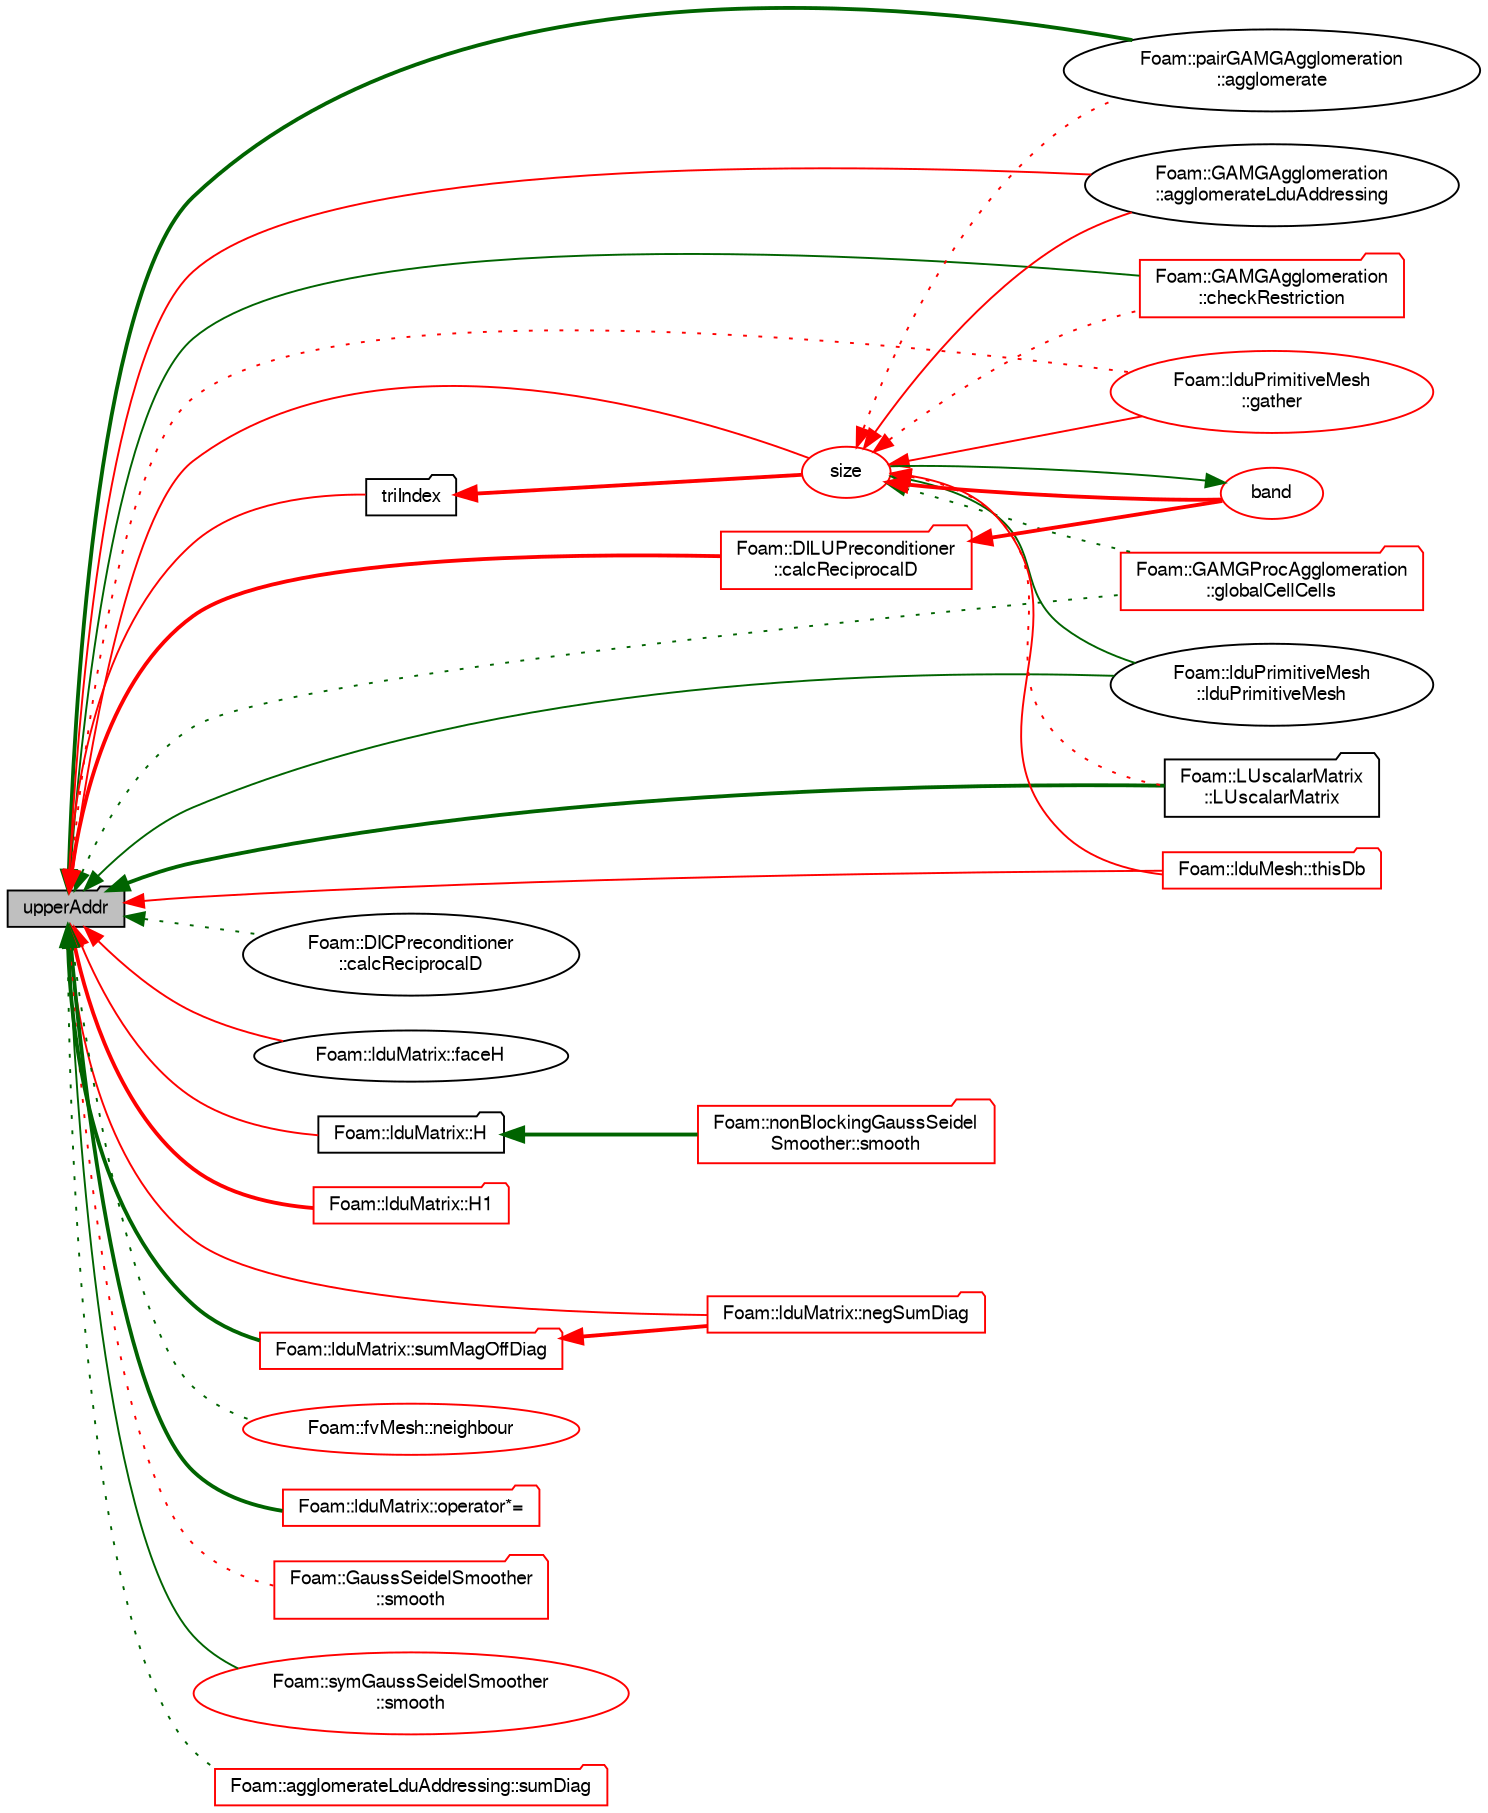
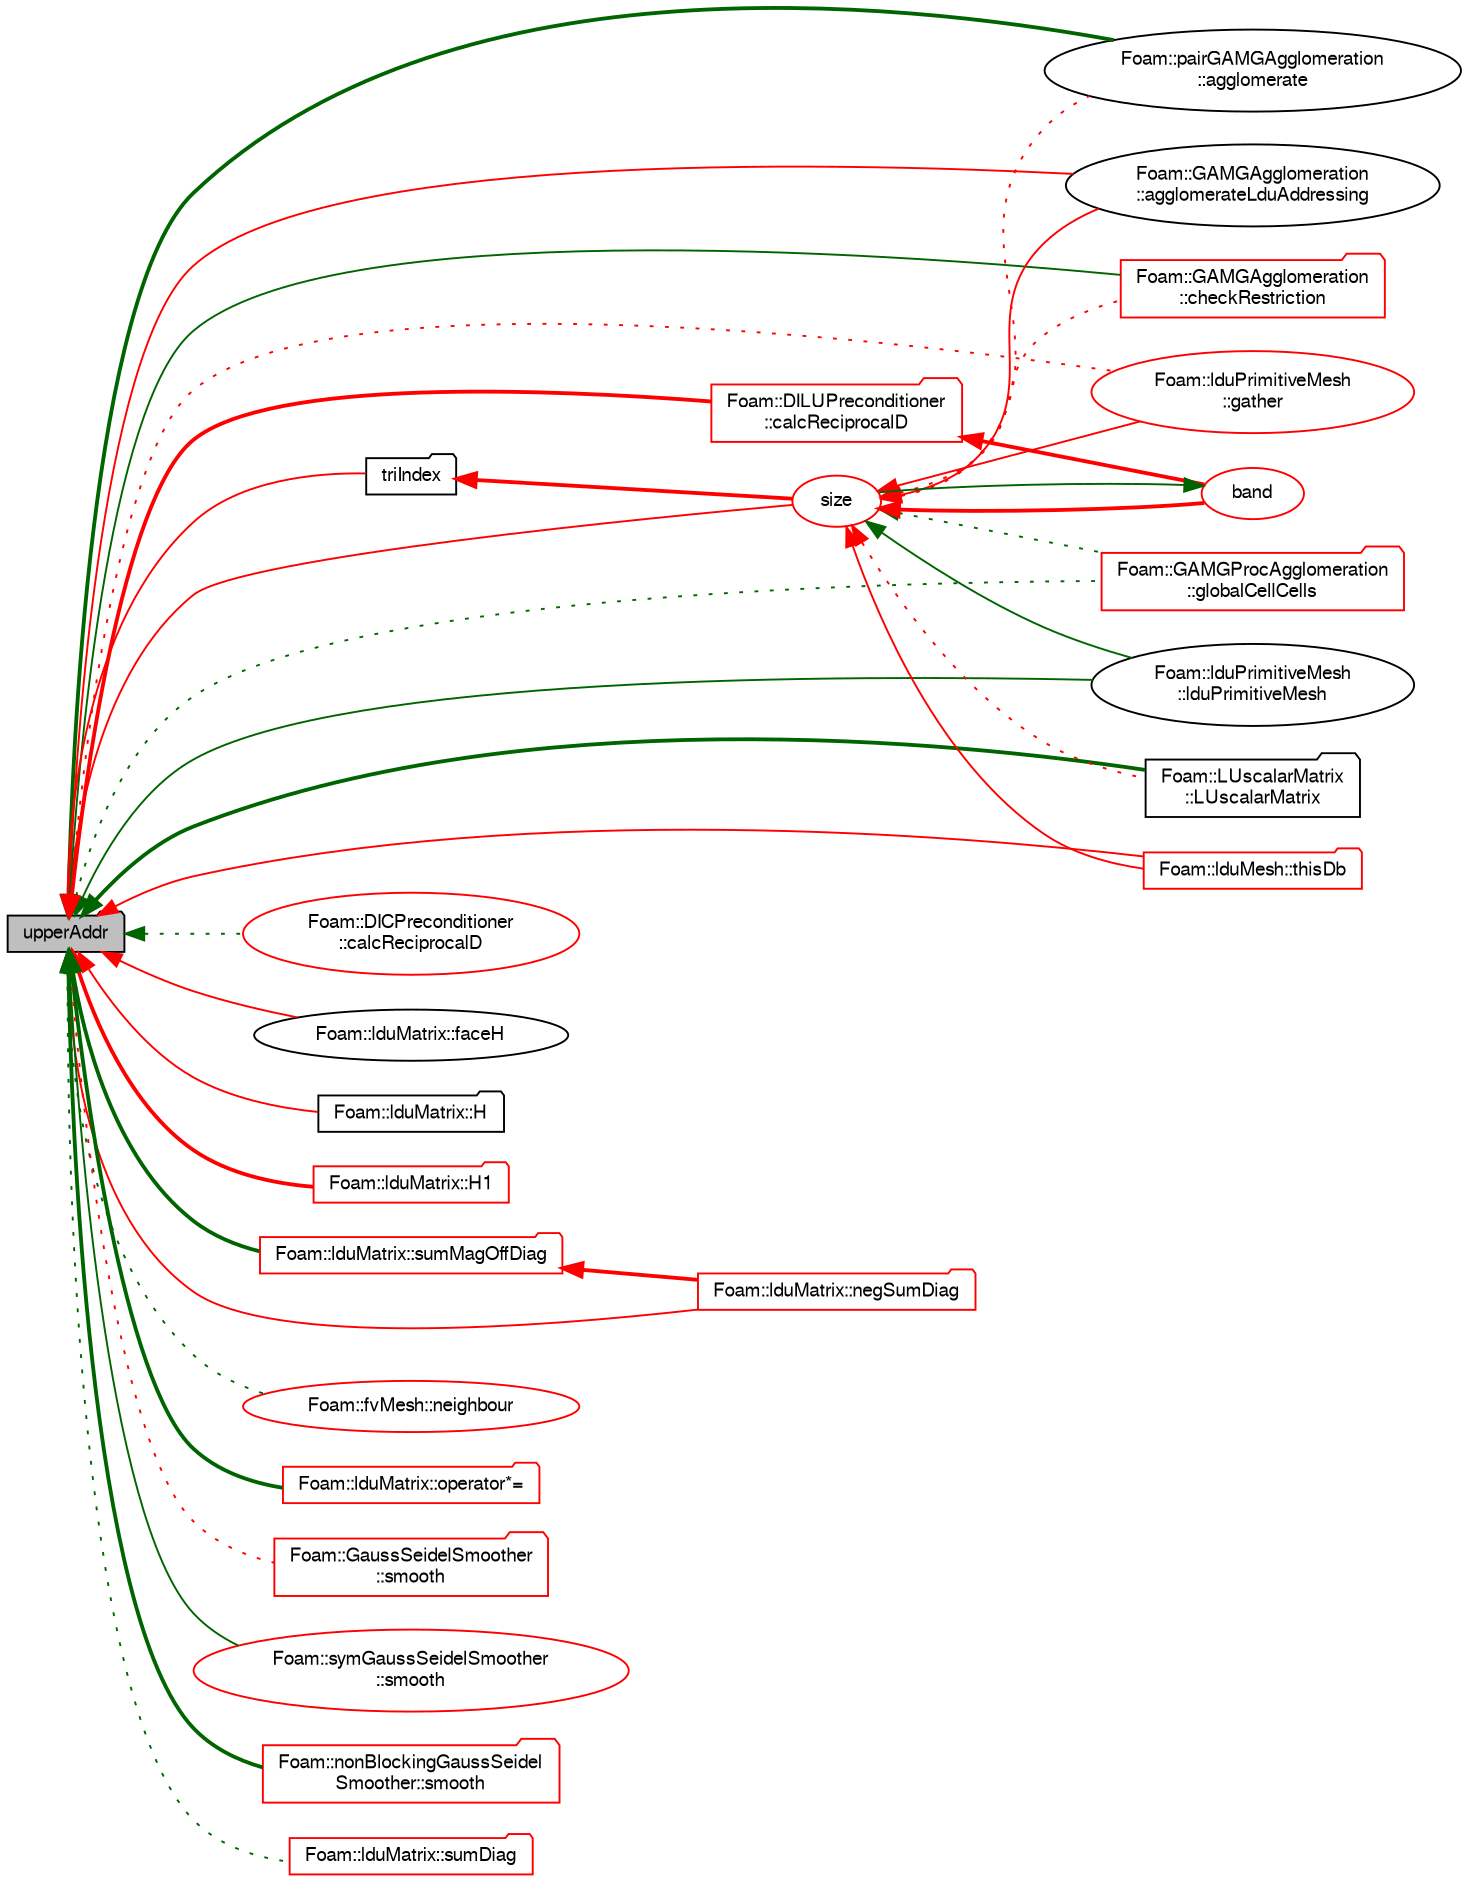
node "Foam::DICPreconditioner ::calcReciprocalD": color black -> red
edge "Foam::nonBlockingGaussSeidel Smoother::smooth" -> "Foam::lduMatrix::H": now "Foam::nonBlockingGaussSeidel Smoother::smooth" -> "upperAddr"
node "Foam::agglomerateLduAddressing::sumDiag": label "Foam::agglomerateLduAddressing::sumDiag" -> "Foam::lduMatrix::sumDiag"
